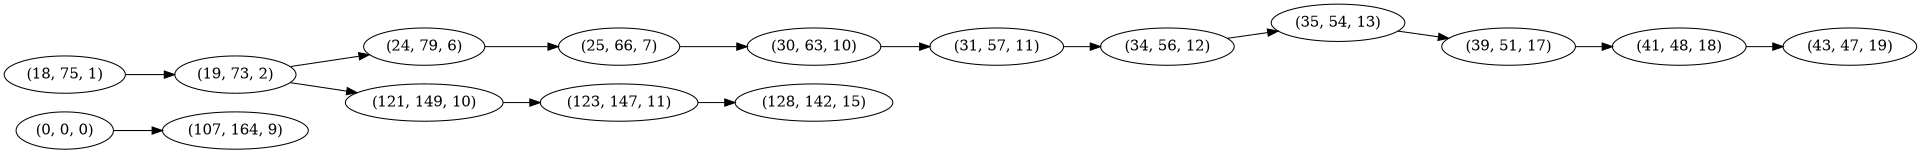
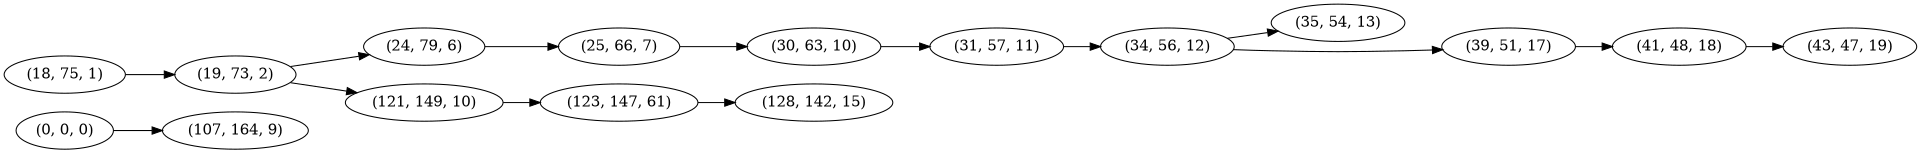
edge "(35, 54, 13)" -> "(39, 51, 17)": now "(34, 56, 12)" -> "(39, 51, 17)"
node "(123, 147, 11)": label "(123, 147, 11)" -> "(123, 147, 61)"
